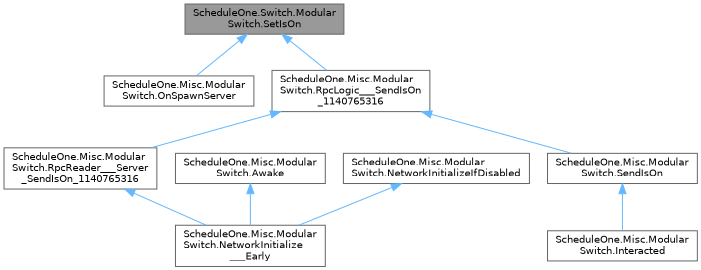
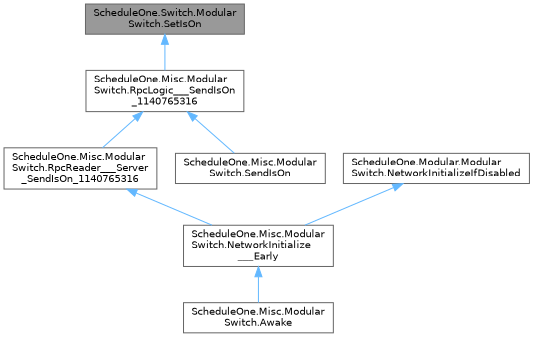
node "ScheduleOne.Misc.Modular Switch.OnSpawnServer": removed
node "ScheduleOne.Misc.Modular Switch.NetworkInitializeIfDisabled": label "ScheduleOne.Misc.Modular Switch.NetworkInitializeIfDisabled" -> "ScheduleOne.Modular.Modular Switch.NetworkInitializeIfDisabled"
edge "ScheduleOne.Misc.Modular Switch.NetworkInitialize ___Early" -> "ScheduleOne.Misc.Modular Switch.Awake": reversed
node "ScheduleOne.Misc.Modular Switch.Interacted": removed
